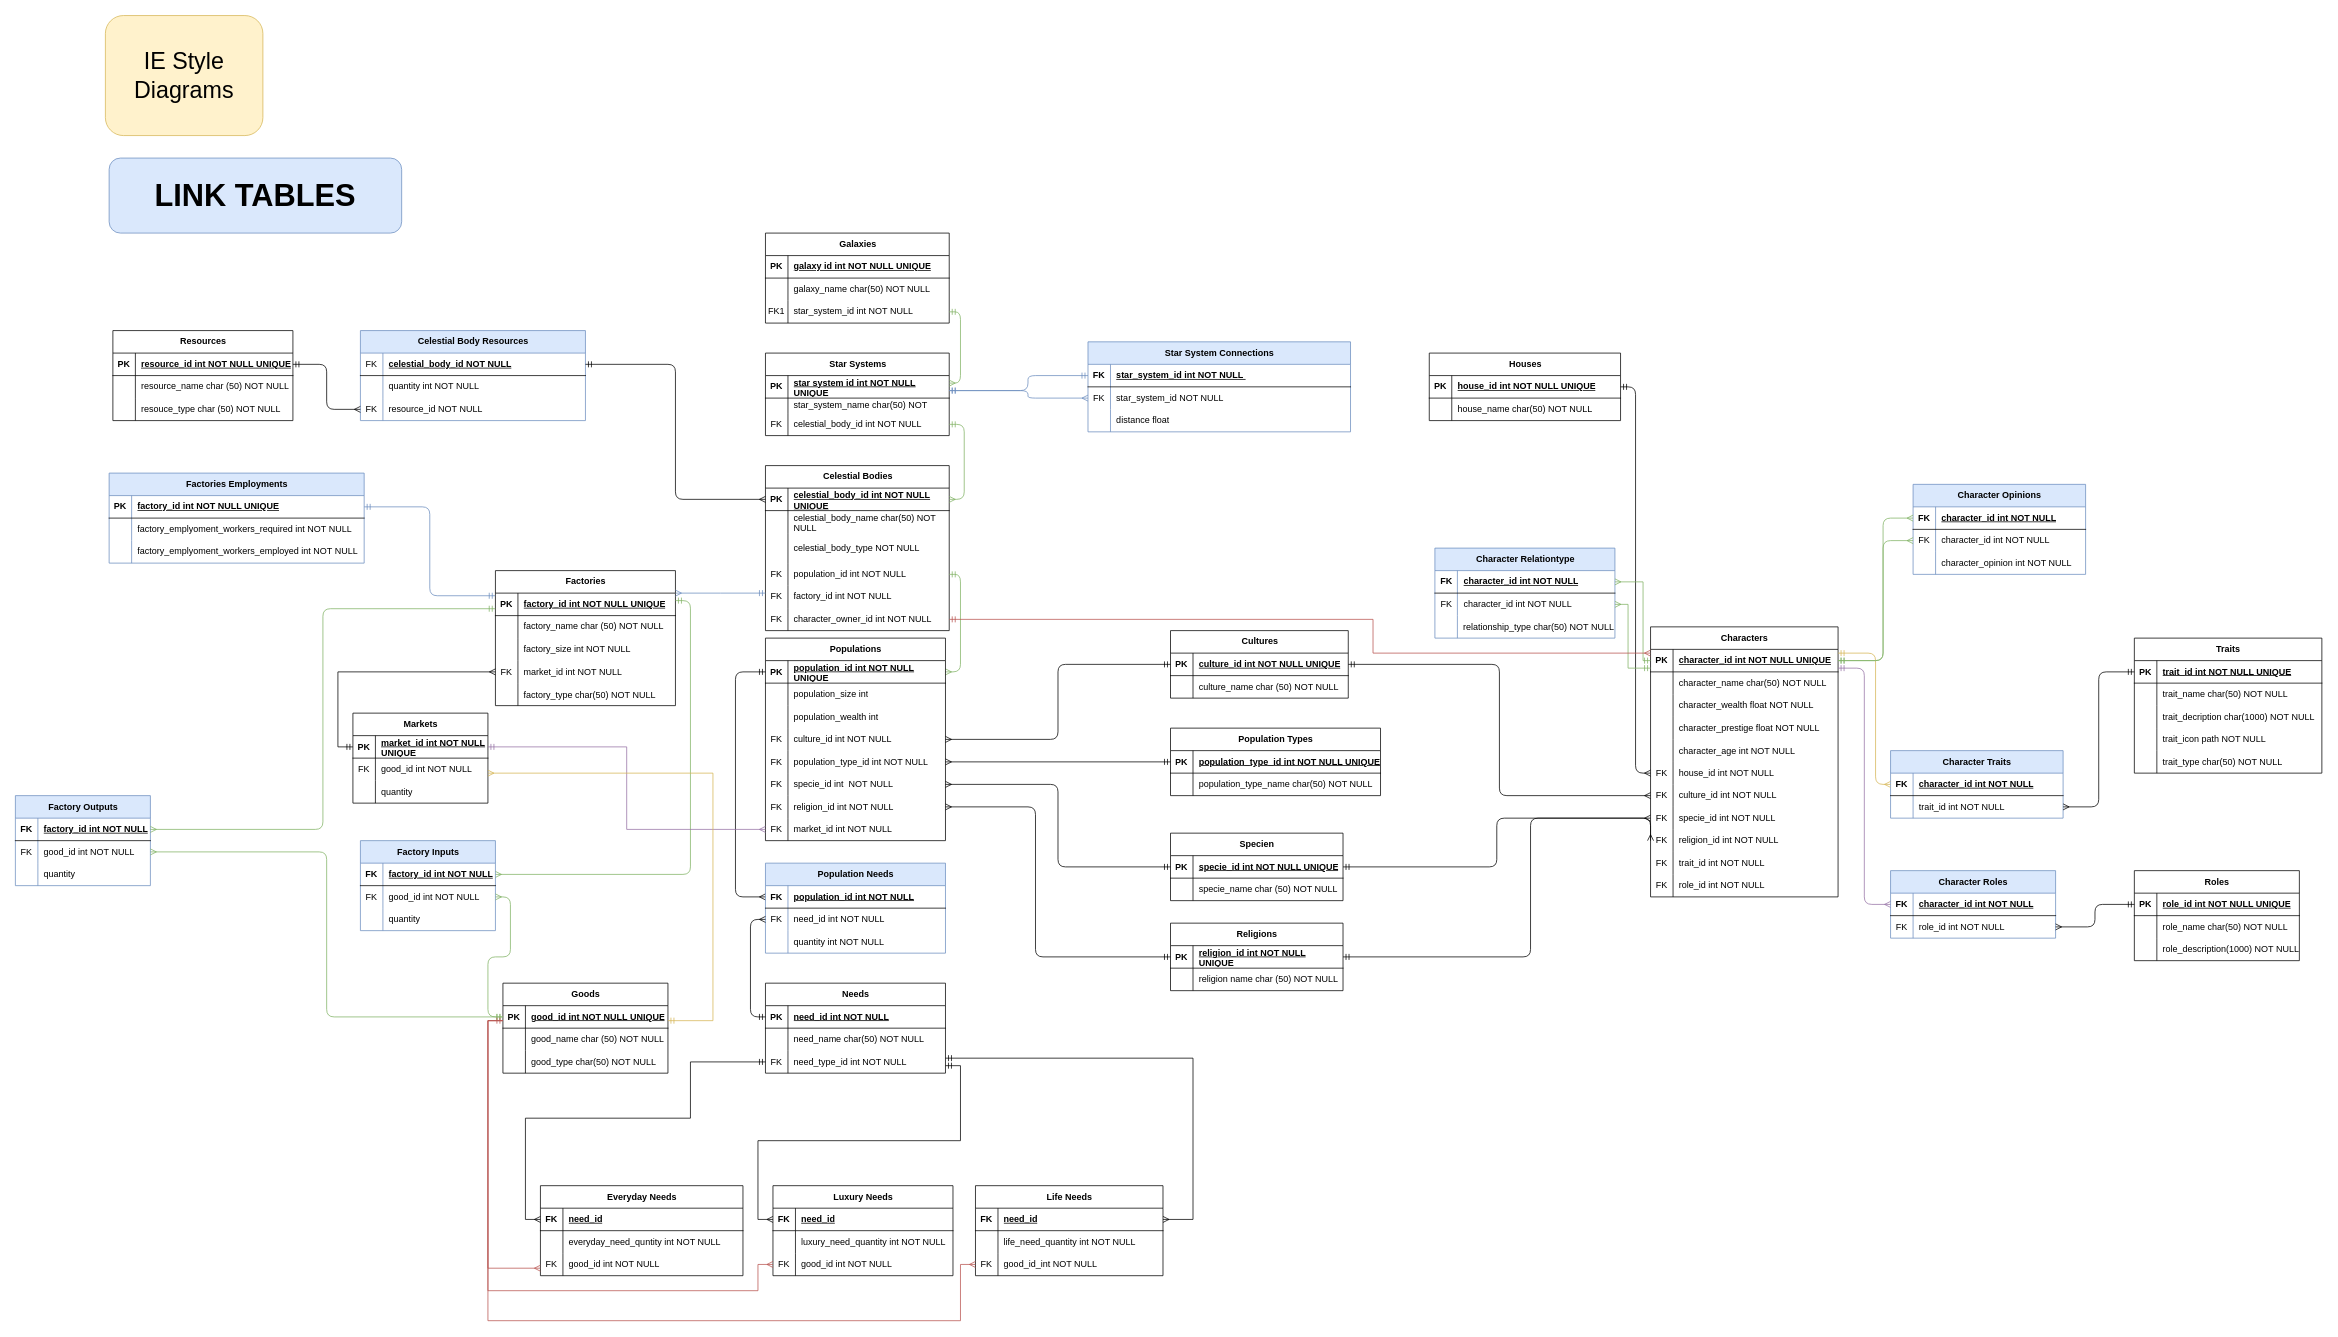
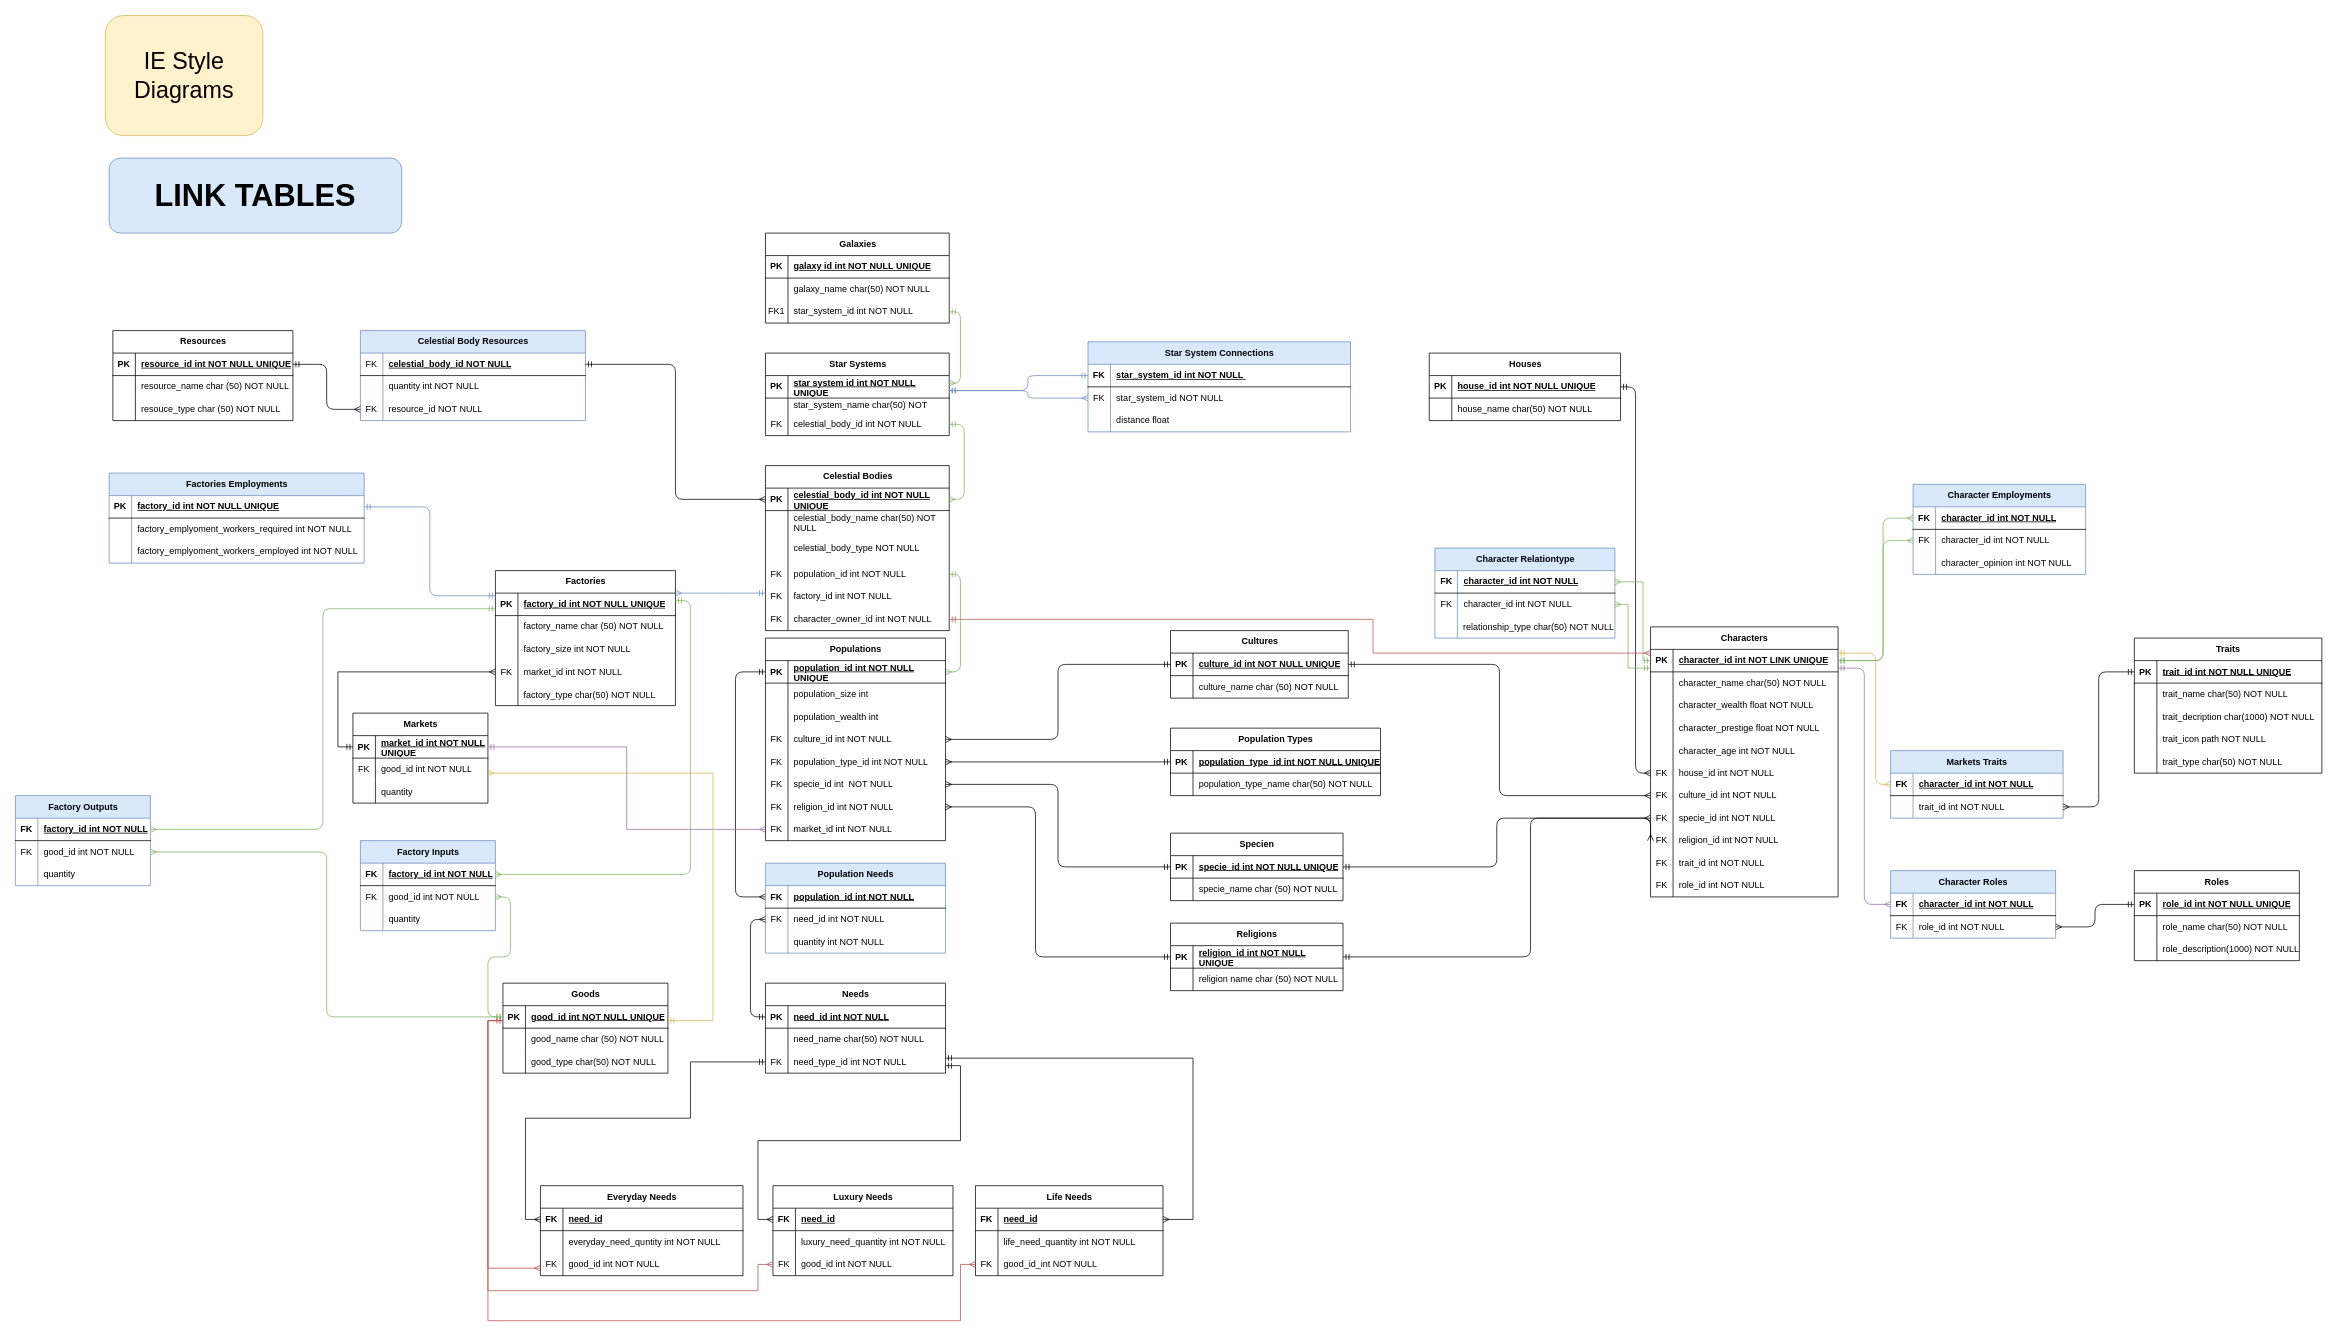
node "Character Opinions": label "Character Opinions" -> "Character Employments"
node "character_id int NOT NULL UNIQUE": label "character_id int NOT NULL UNIQUE" -> "character_id int NOT LINK UNIQUE"
node "Character Traits": label "Character Traits" -> "Markets Traits"
